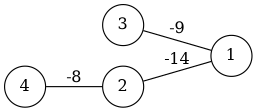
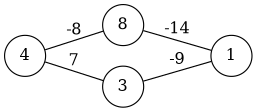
edge "4" -- "3": added, label "7"
node "2": label "2" -> "8"
